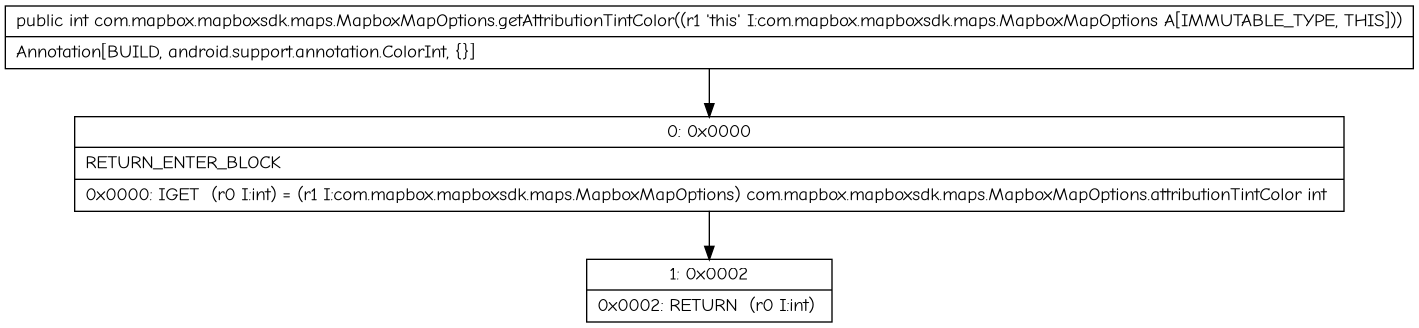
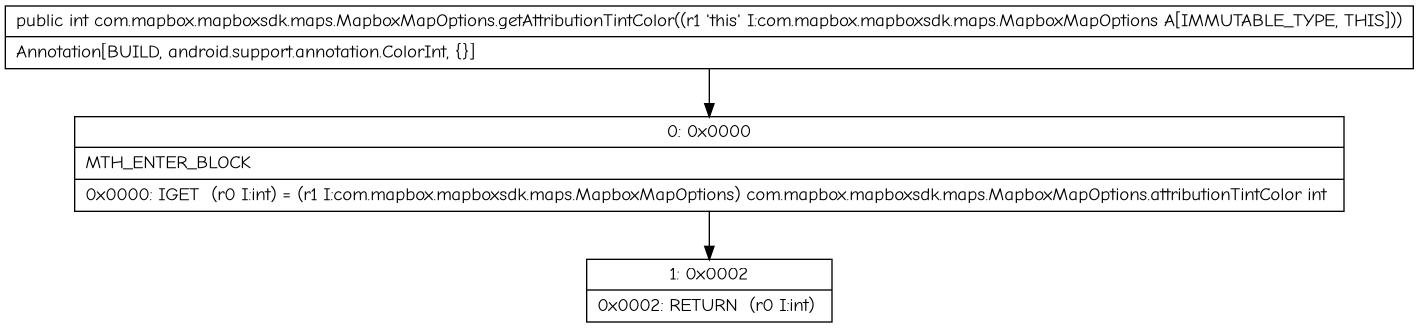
node "0: 0x0000": text "RETURN_ENTER_BLOCK" -> "MTH_ENTER_BLOCK"
